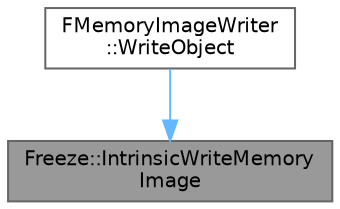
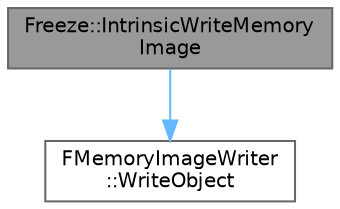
edge "FMemoryImageWriter ::WriteObject" -> "Freeze::IntrinsicWriteMemory Image": reversed
